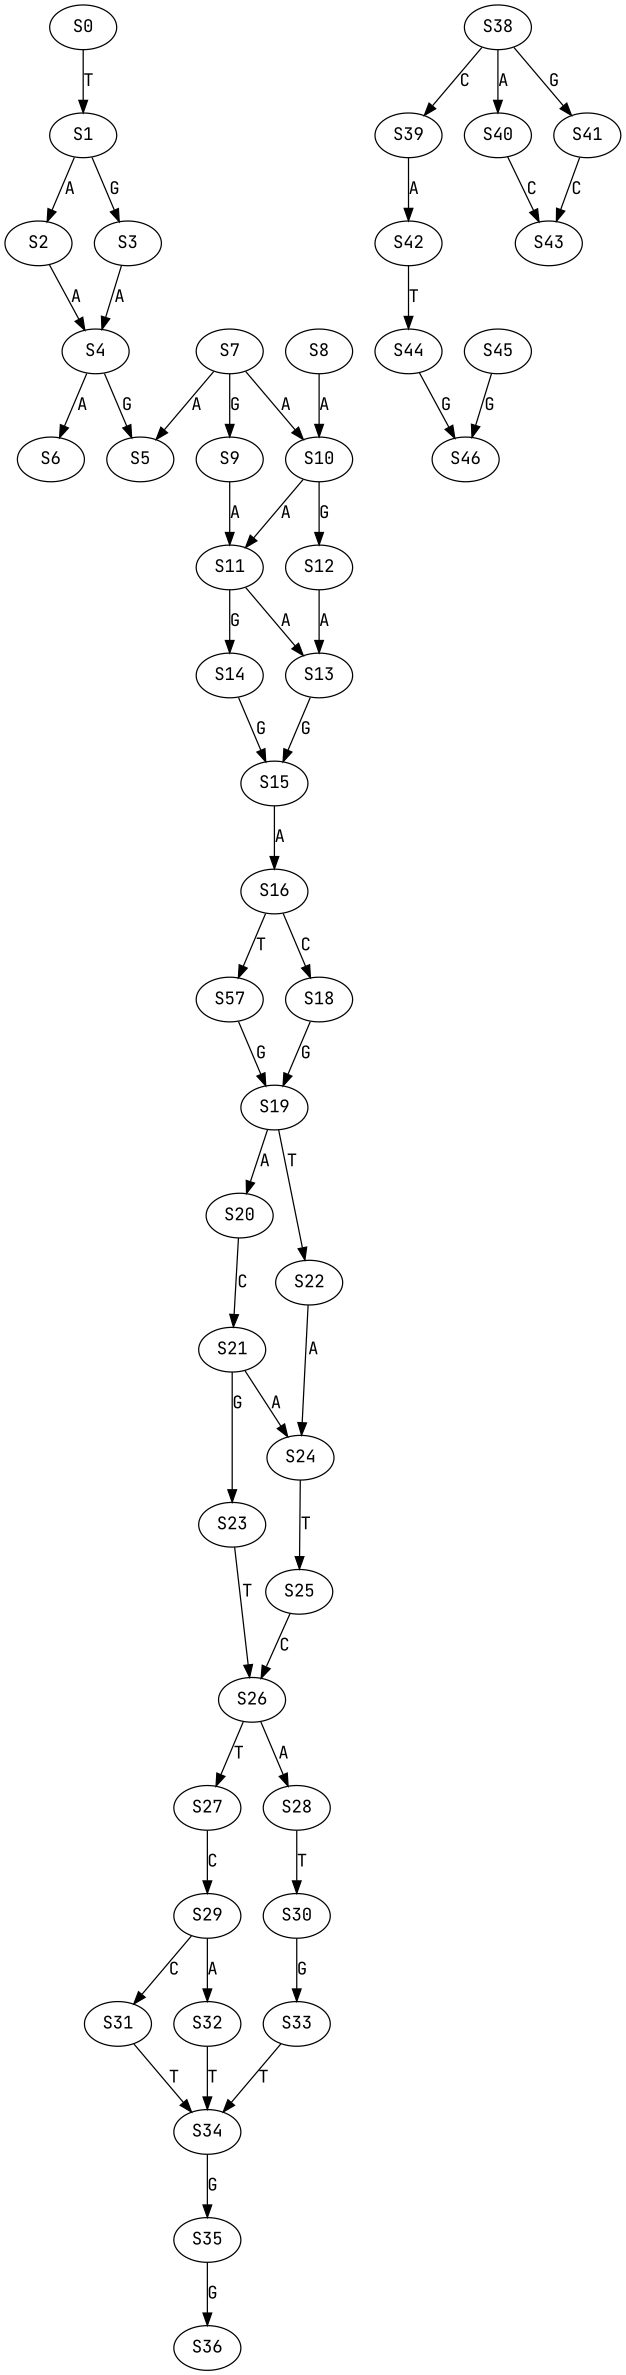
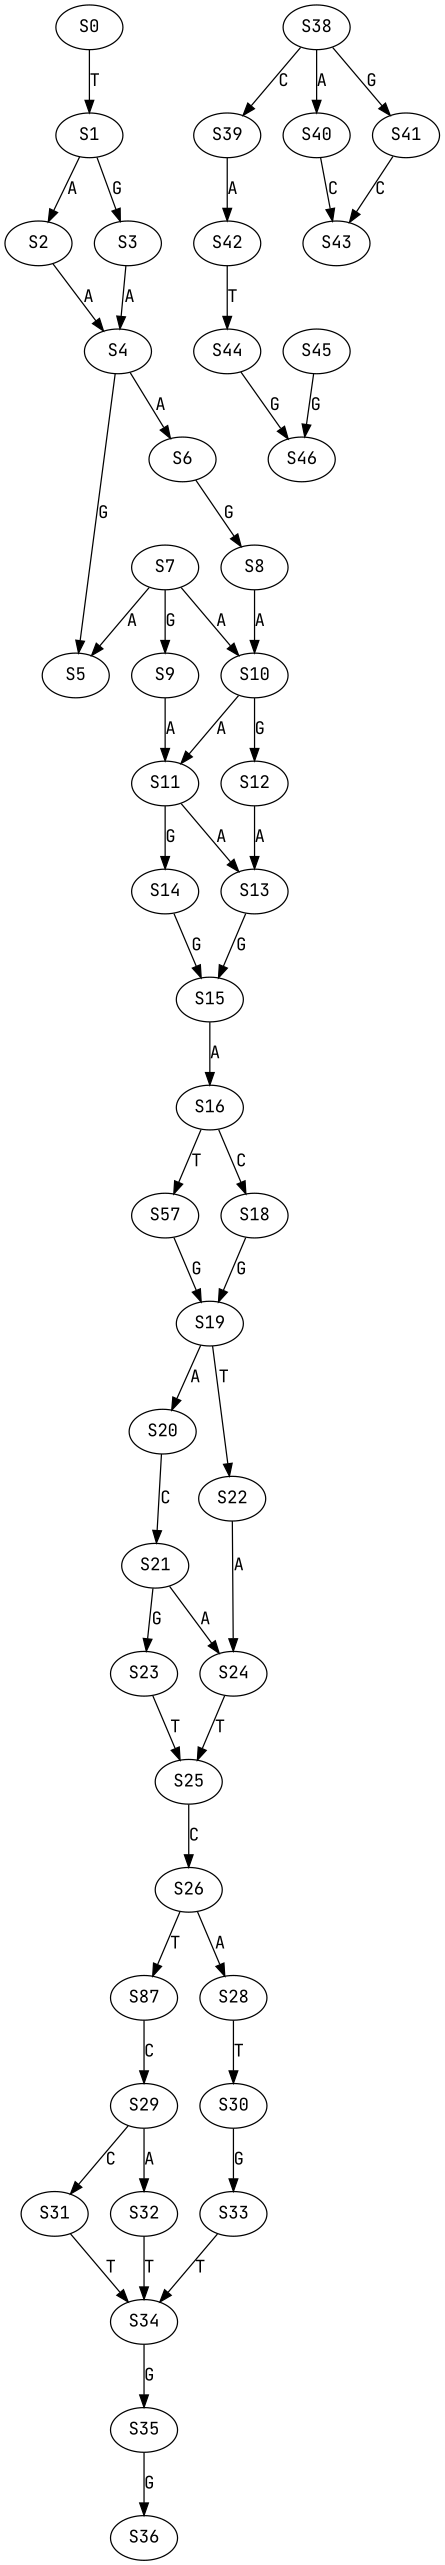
edge "S6" -> "S8": added, label "G"
edge "S23" -> "S26": now "S23" -> "S25"
node "S27": label "S27" -> "S87"
